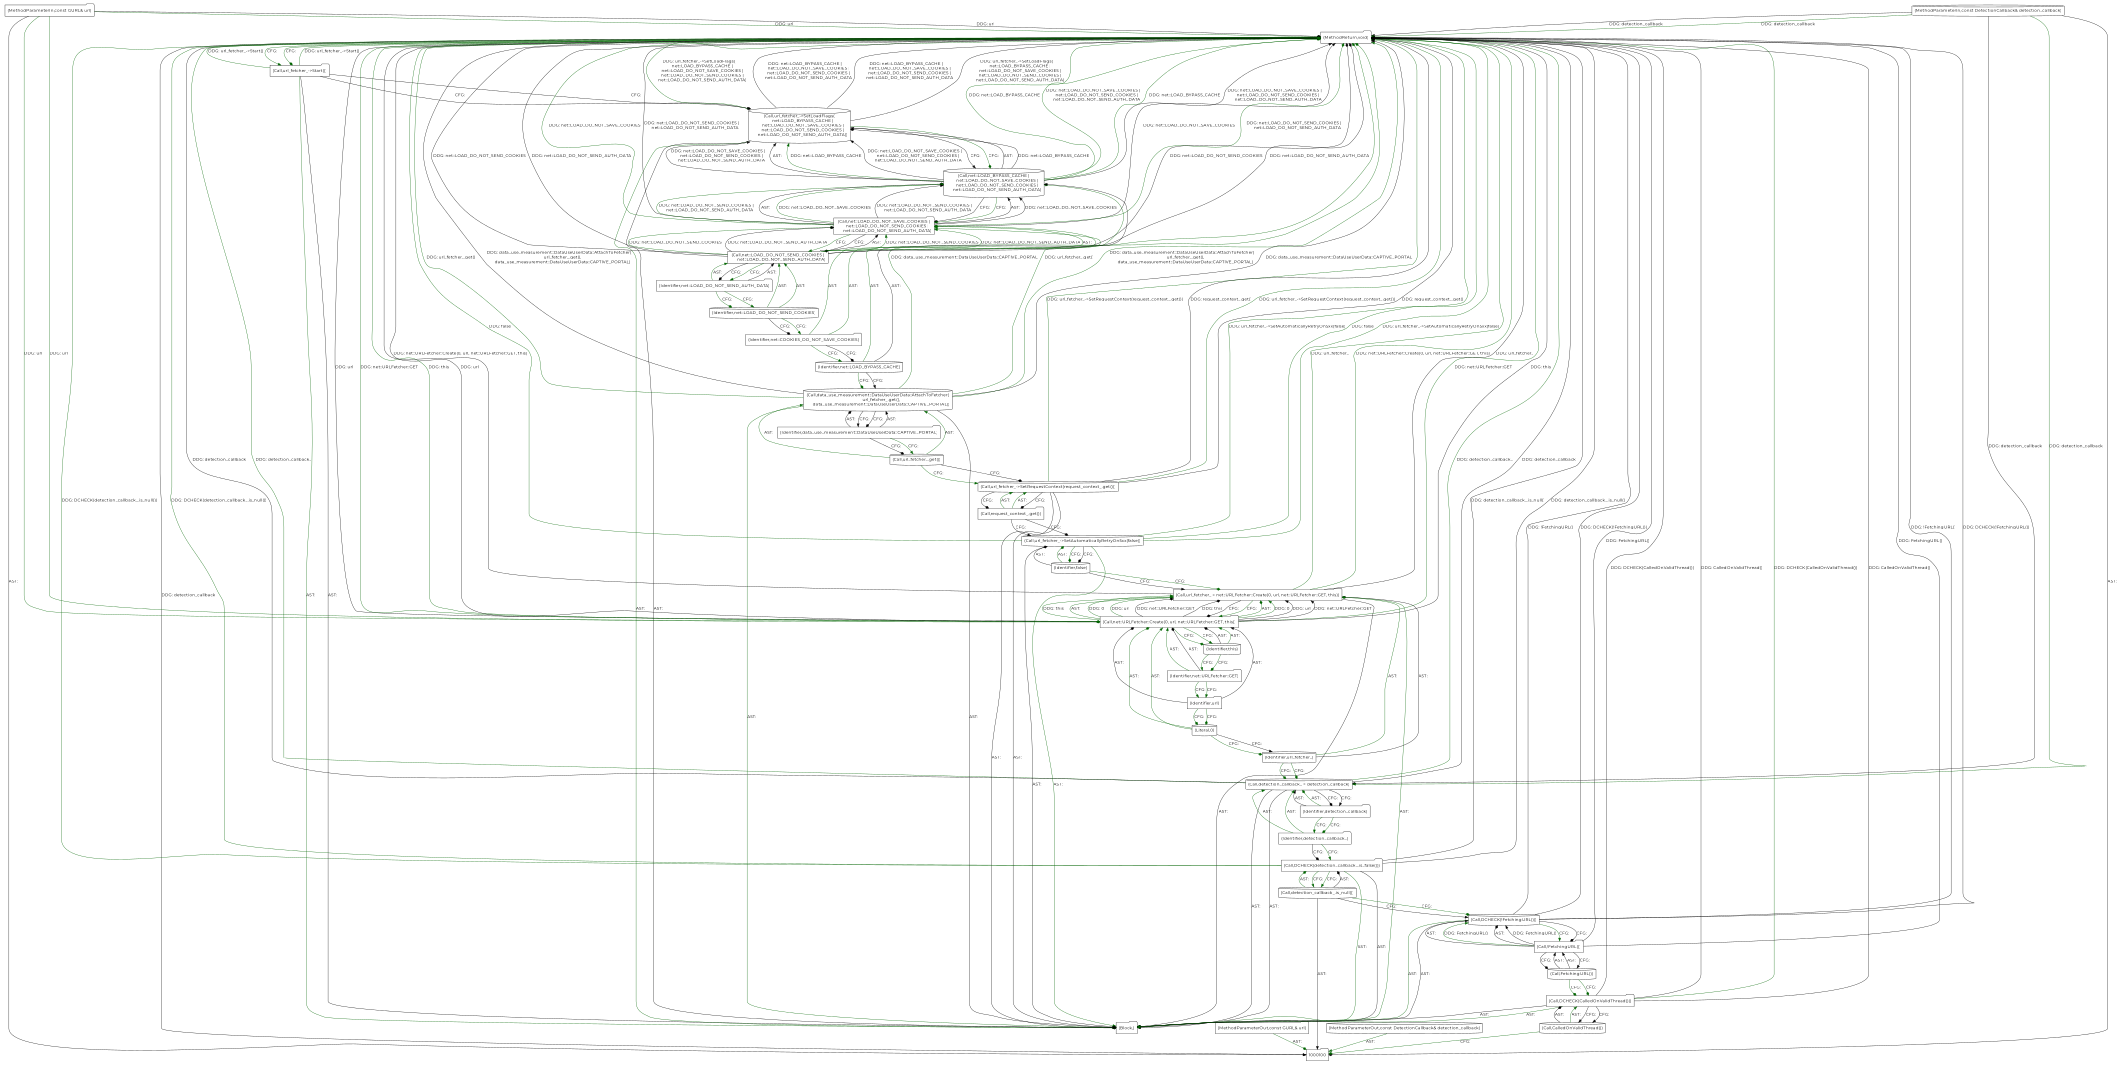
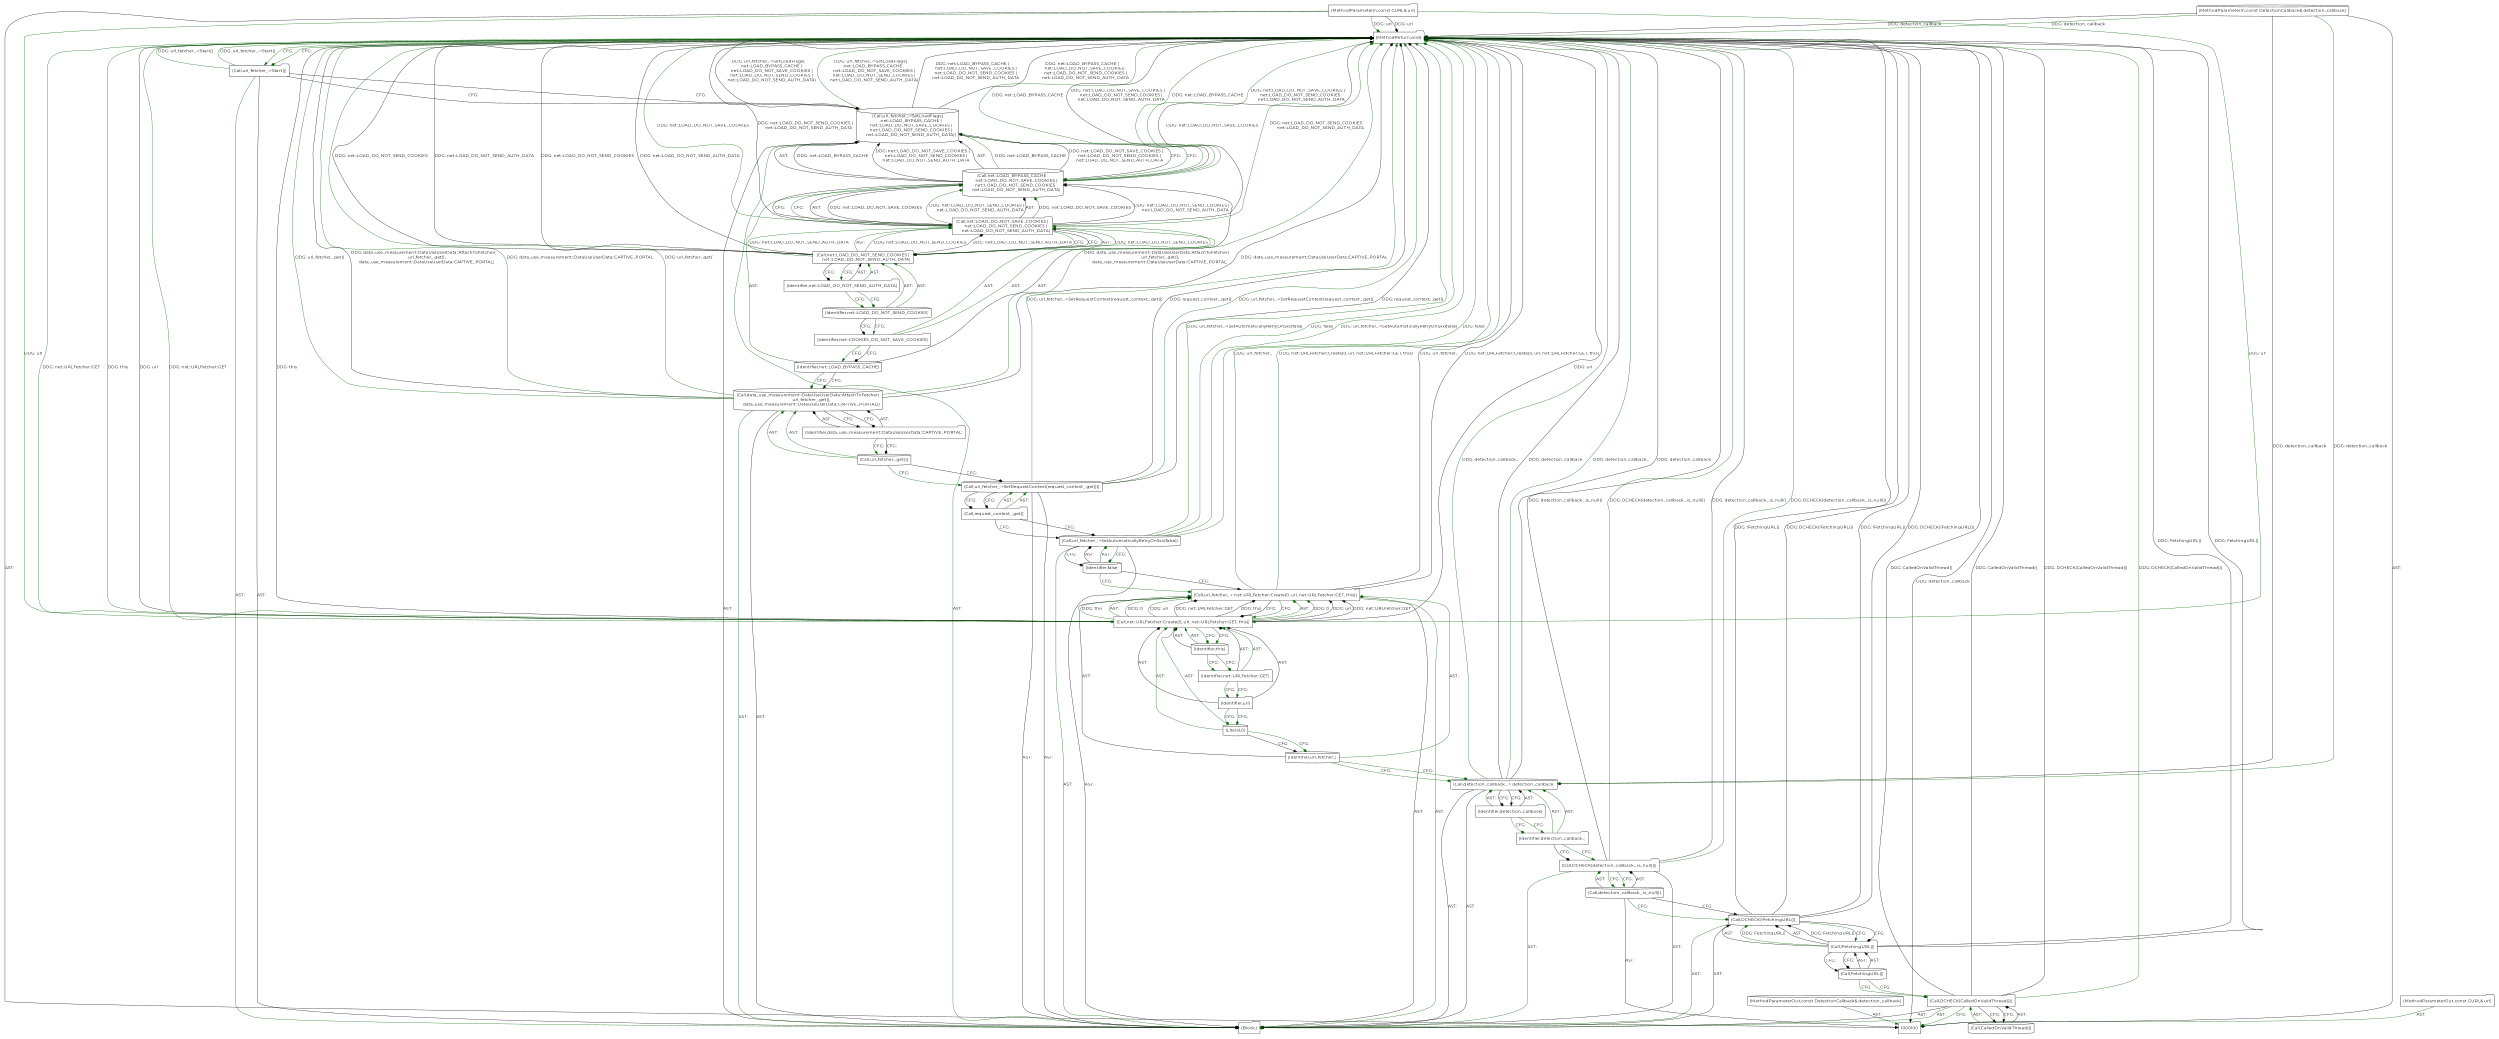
node "(Call,DCHECK(detection_callback_.is_false()))": label "(Call,DCHECK(detection_callback_.is_false()))" -> "(Call,DCHECK(detection_callback_.is_null()))"
edge "(Call,CalledOnValidThread())" -> "1000100": now "(Call,DCHECK(CalledOnValidThread()))" -> "1000100"
